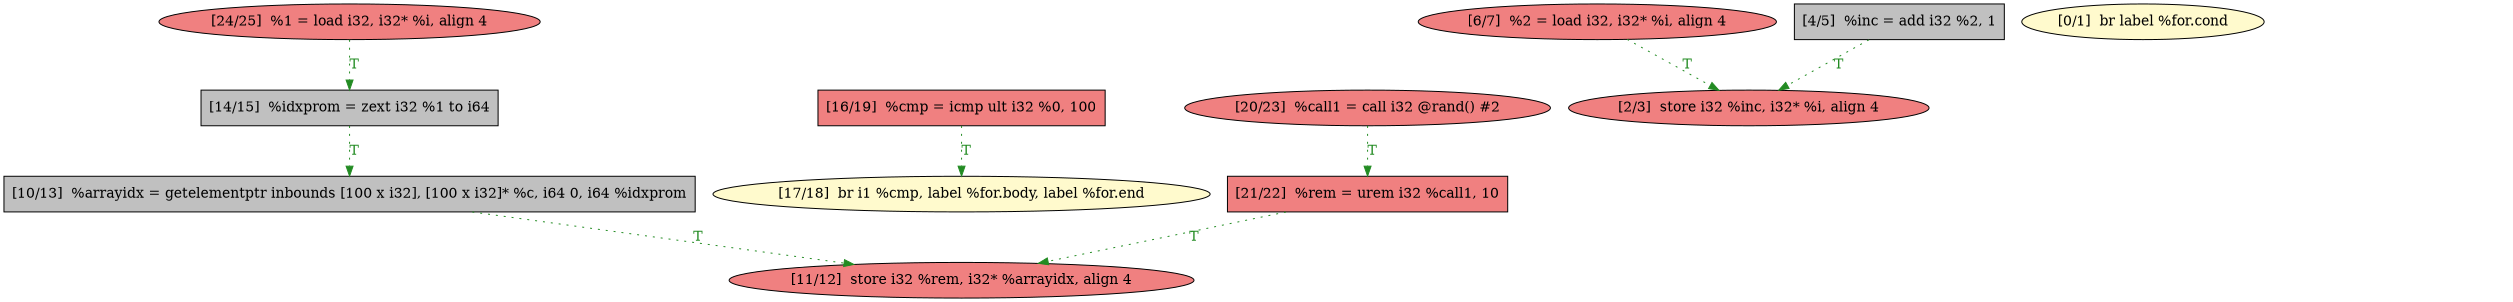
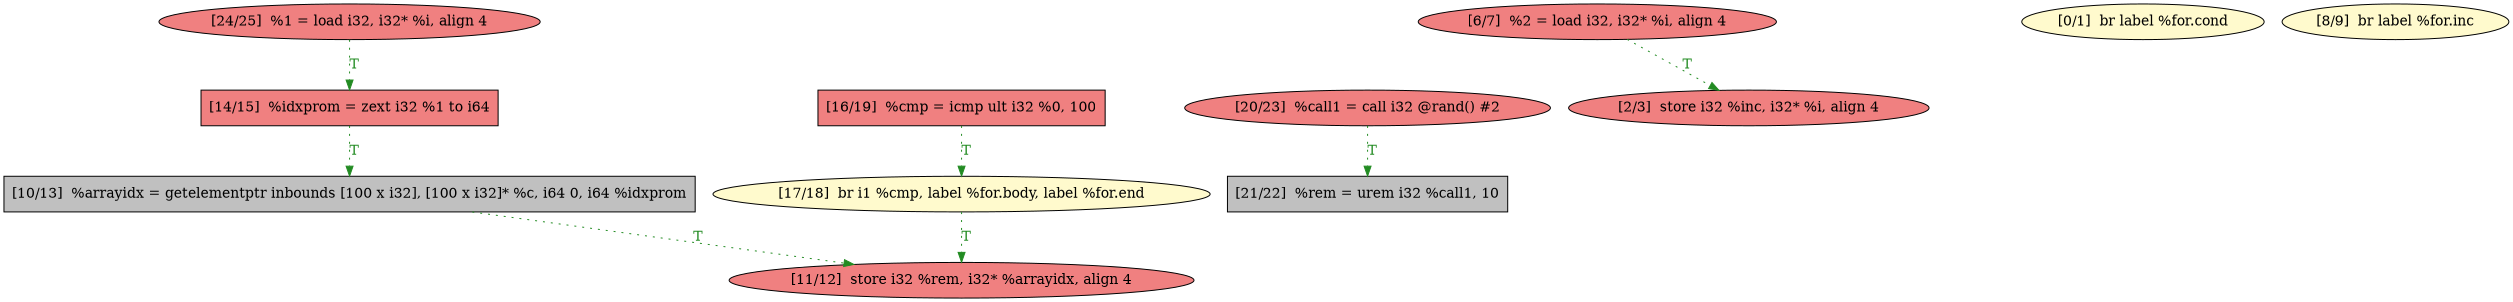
node "[4/5]  %inc = add i32 %2, 1": removed
node "[8/9]  br label %for.inc": added
node "[14/15]  %idxprom = zext i32 %1 to i64": fillcolor grey -> lightcoral
node "[21/22]  %rem = urem i32 %call1, 10": fillcolor lightcoral -> grey
edge "[21/22]  %rem = urem i32 %call1, 10" -> "[11/12]  store i32 %rem, i32* %arrayidx, align 4": now "[17/18]  br i1 %cmp, label %for.body, label %for.end" -> "[11/12]  store i32 %rem, i32* %arrayidx, align 4"
